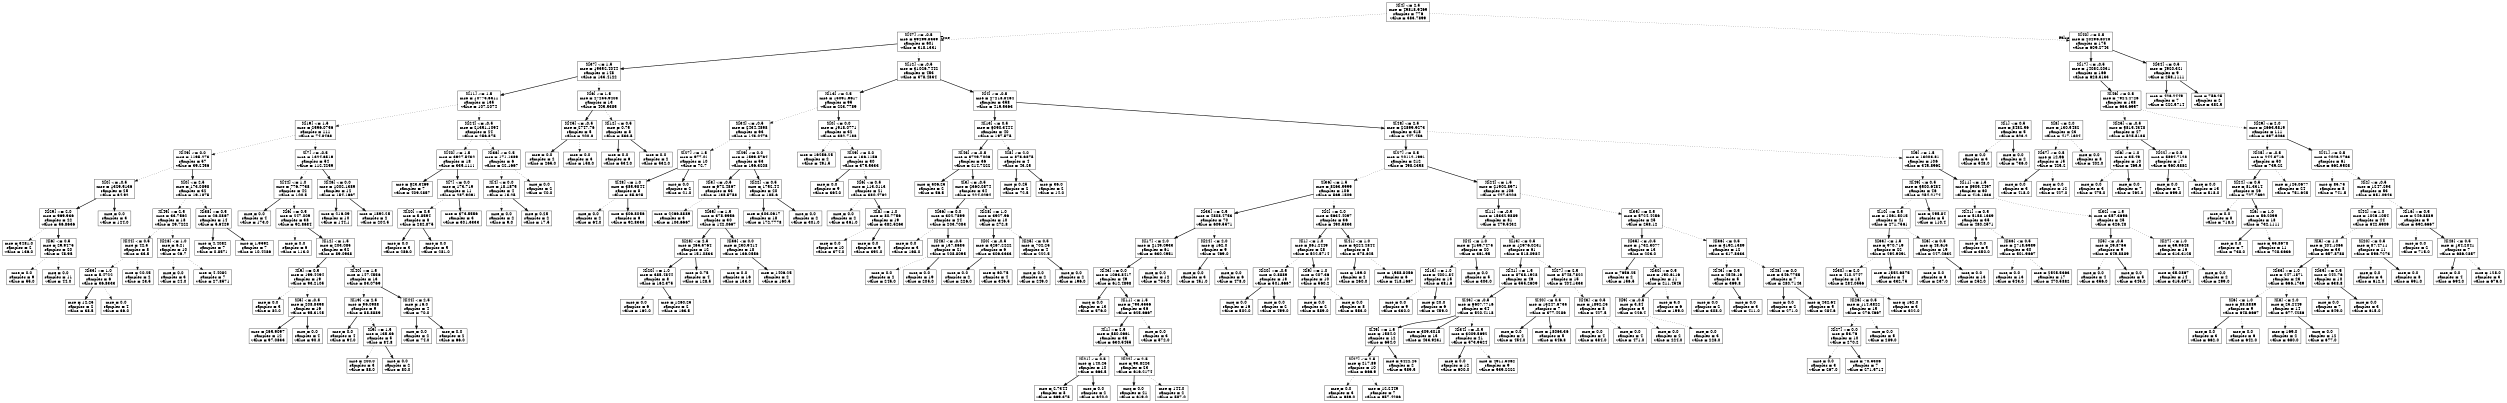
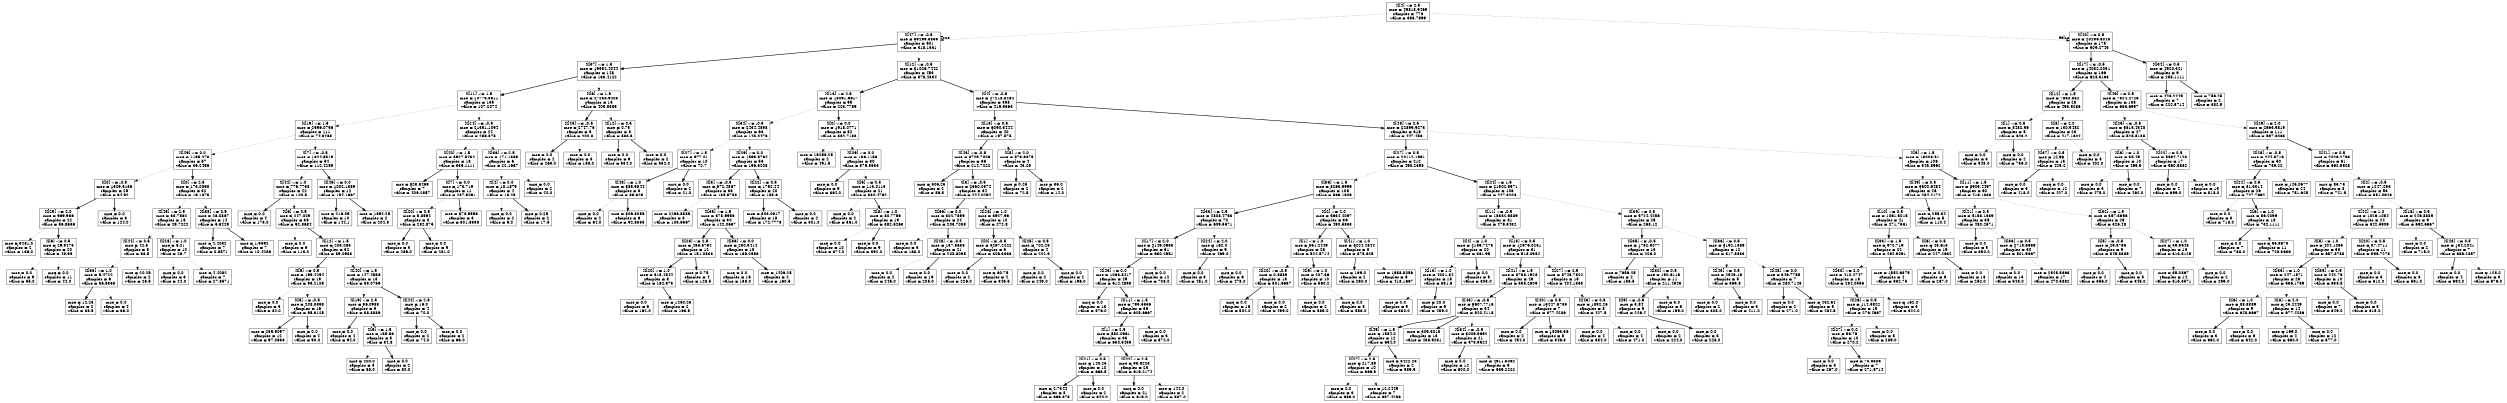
node "X[12] <= 1.5 mse = 7850.852 samples = 28 value = 453.9286": added
node "X[20] <= 1.0 mse = 385.4844 samples = 8 value = 162.375": label "X[20] <= 1.0 mse = 385.4844 samples = 8 value = 162.375" -> "X[20] <= 1.0 mse = 315.4844 samples = 8 value = 162.375"
edge "X[9] <= -0.5 mse = 3.84 samples = 5 value = 226.4" -> "mse = 0.0 samples = 3 value = 228.0": style dotted -> bold
